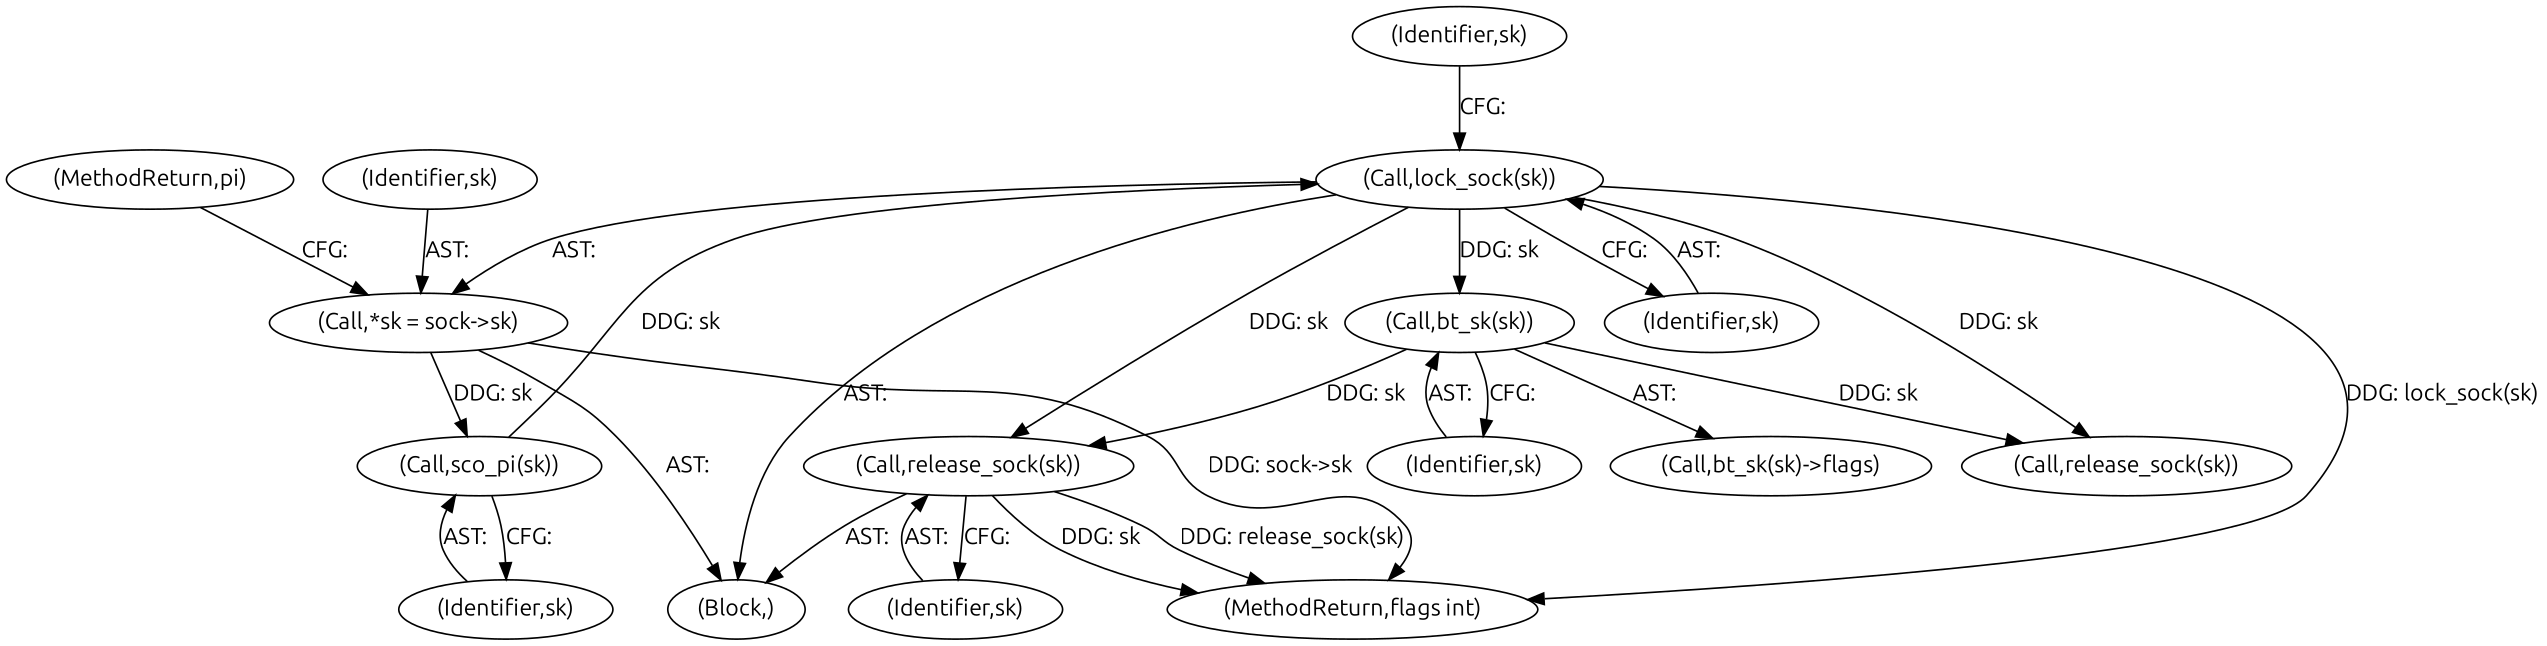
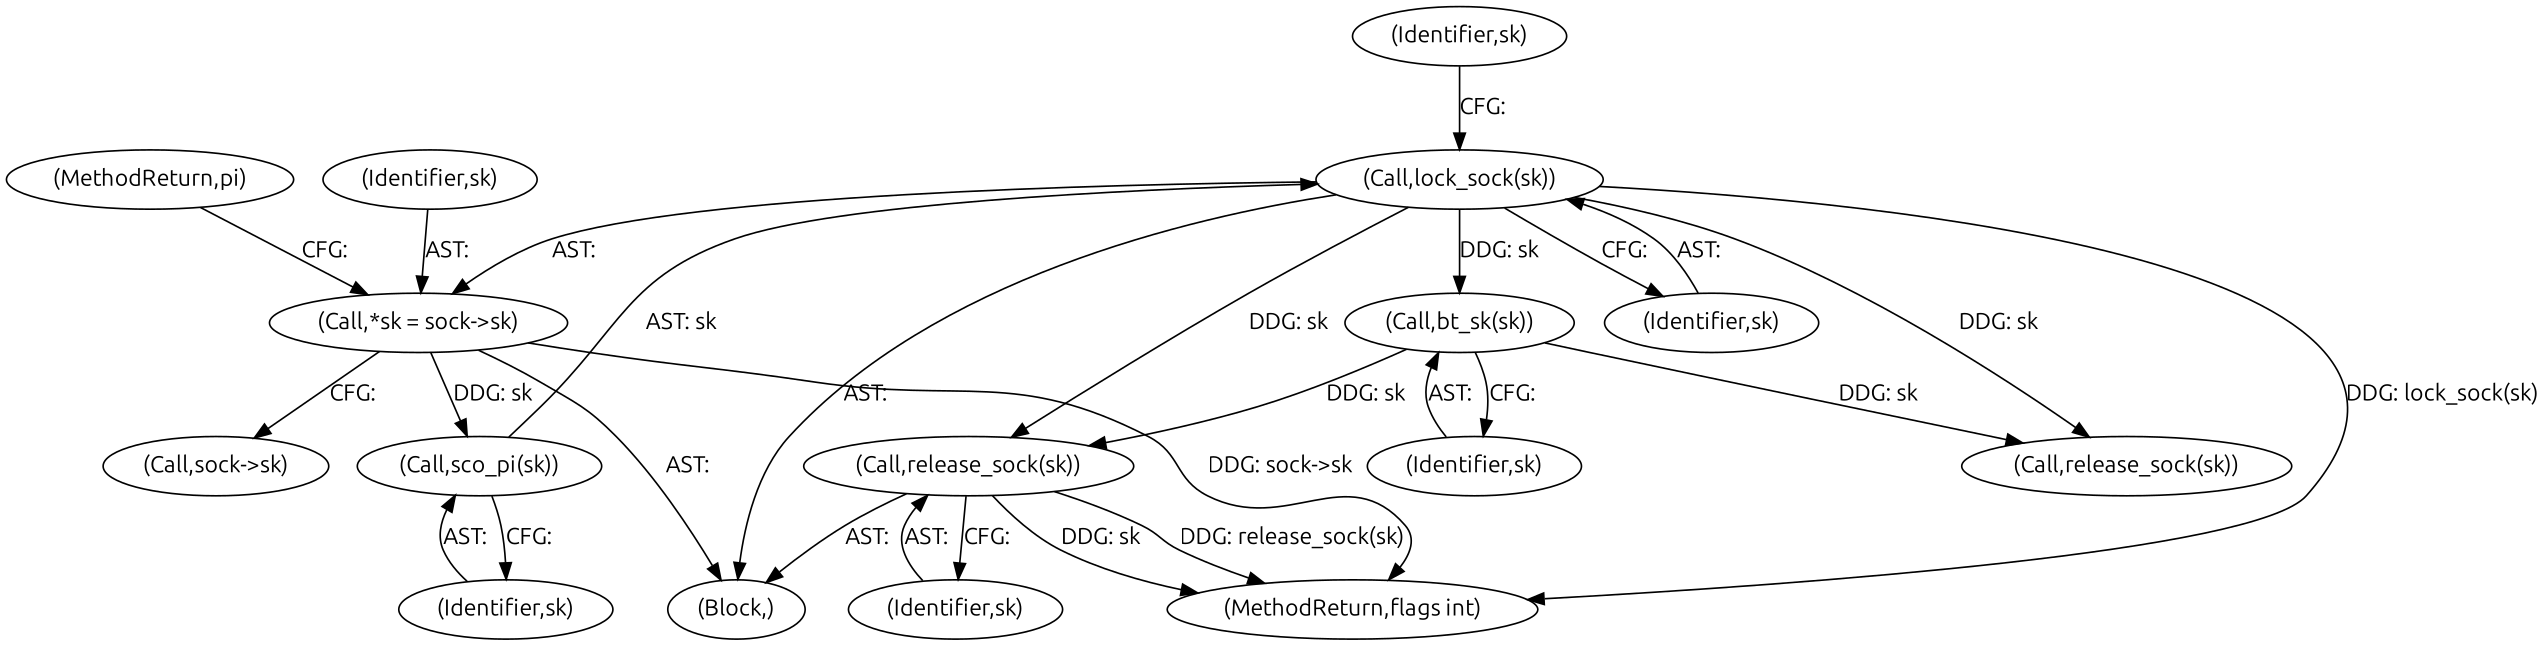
edge "(Call,sco_pi(sk))" -> "(Call,lock_sock(sk))": label "DDG: sk" -> "AST: sk"
node "(Call,sock->sk)": added
node "(Call,bt_sk(sk)->flags)": removed
